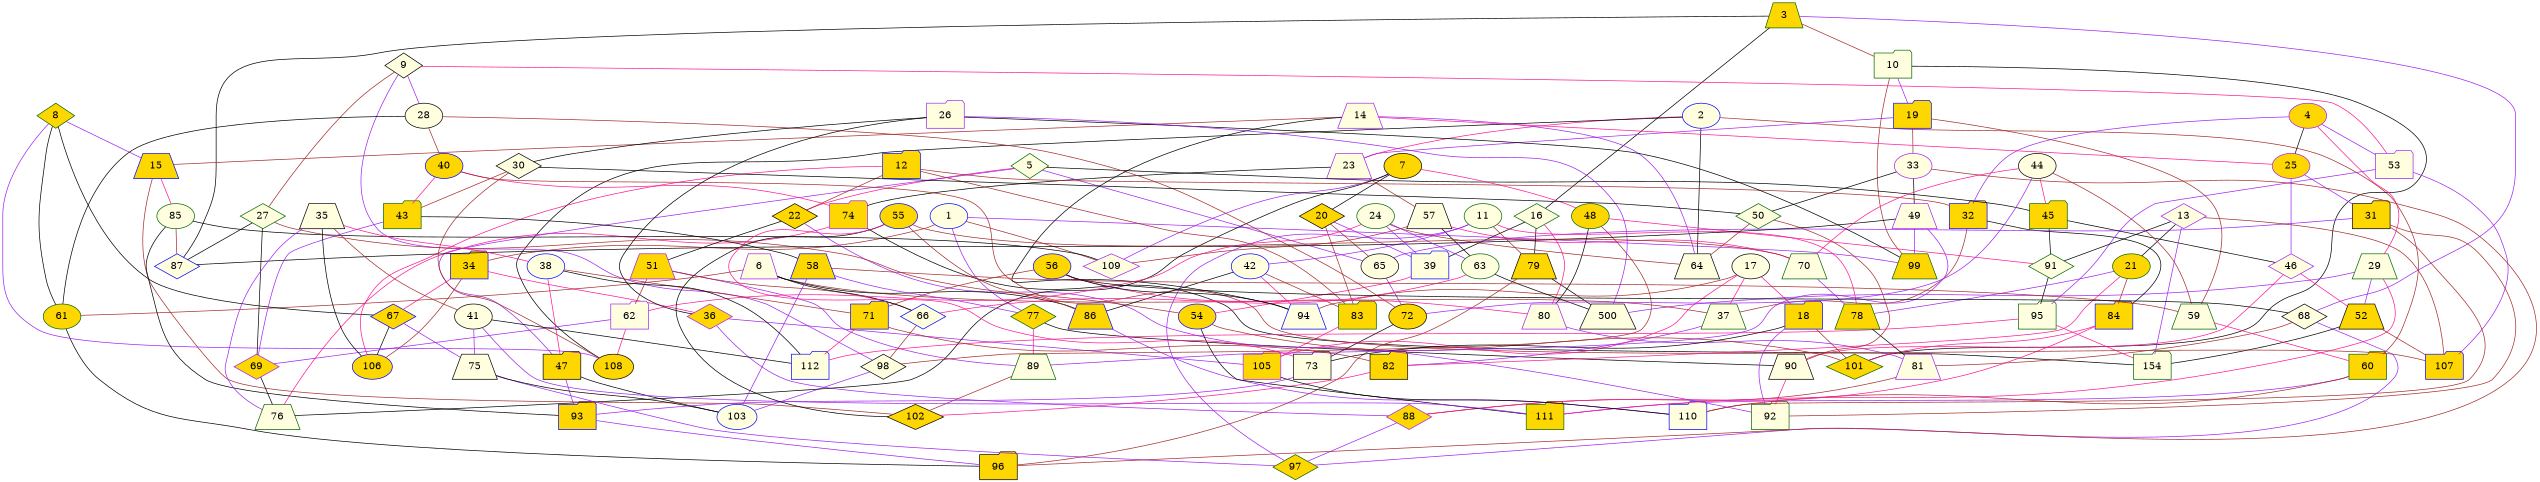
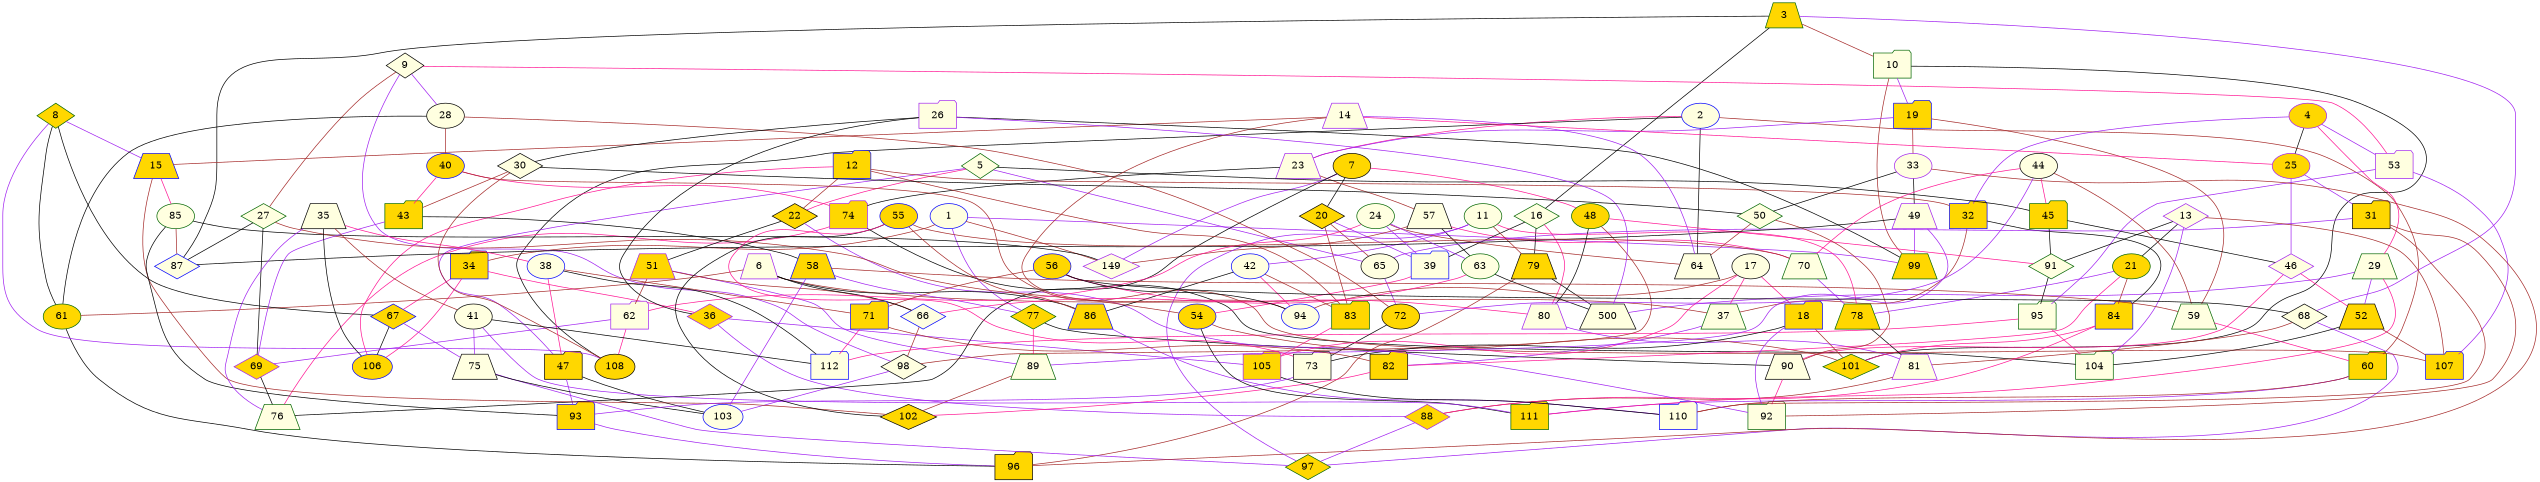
edge "14" -- "94": color black -> brown
node "109": label "109" -> "149"
node "94": shape trapezium -> ellipse
edge "34" -- "106": color brown -> deeppink
node "154": label "154" -> "104"
